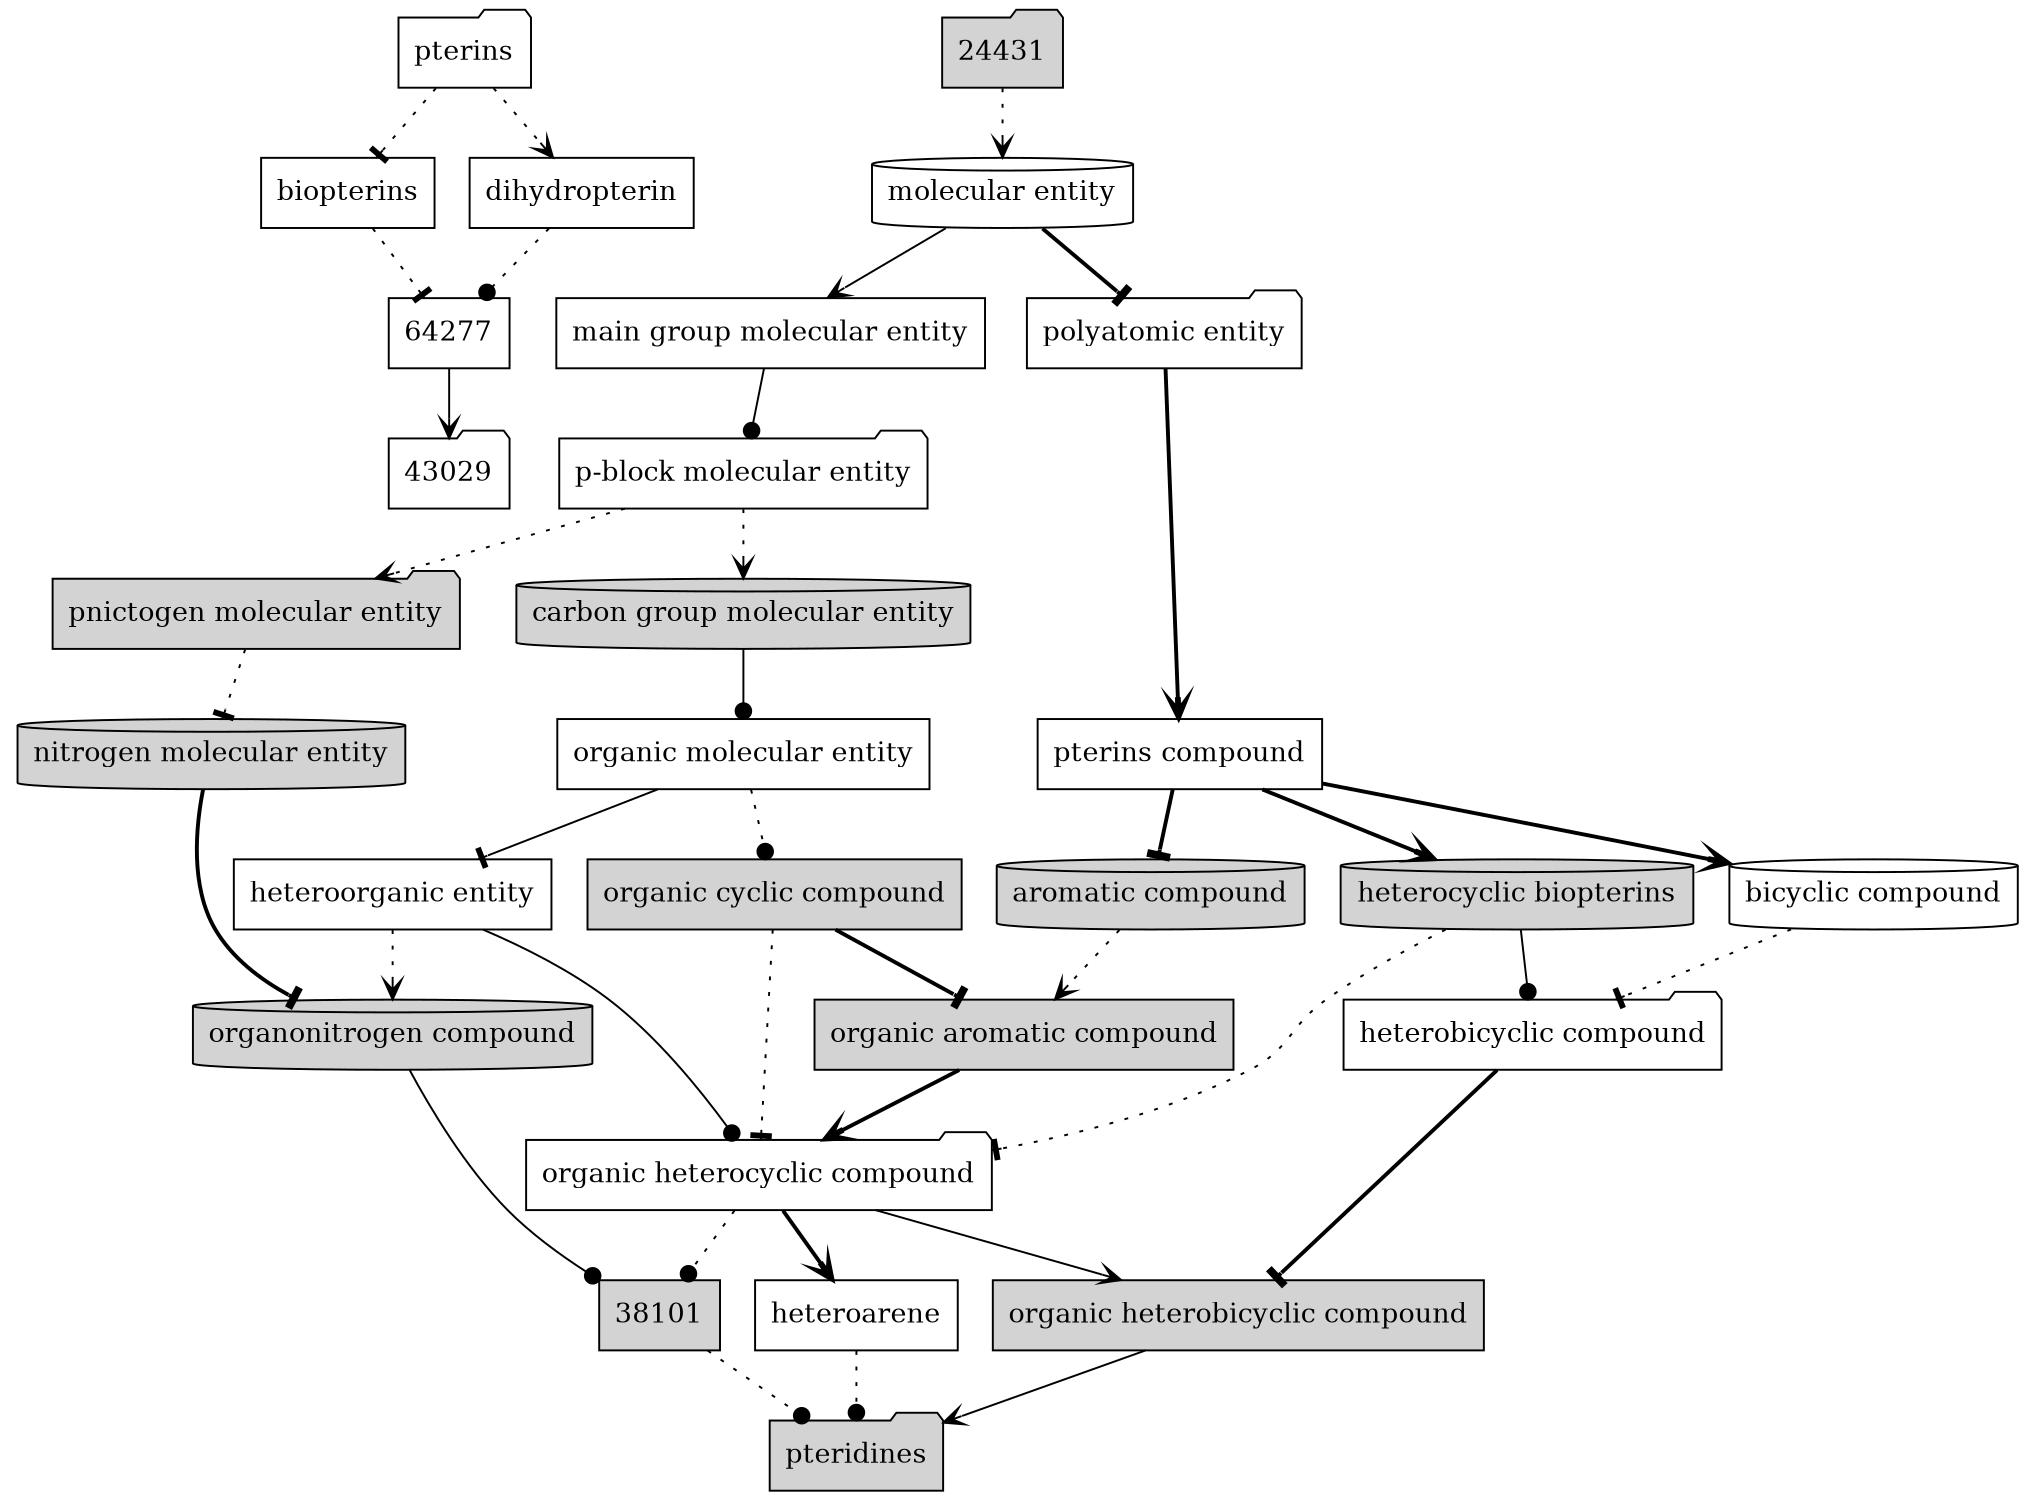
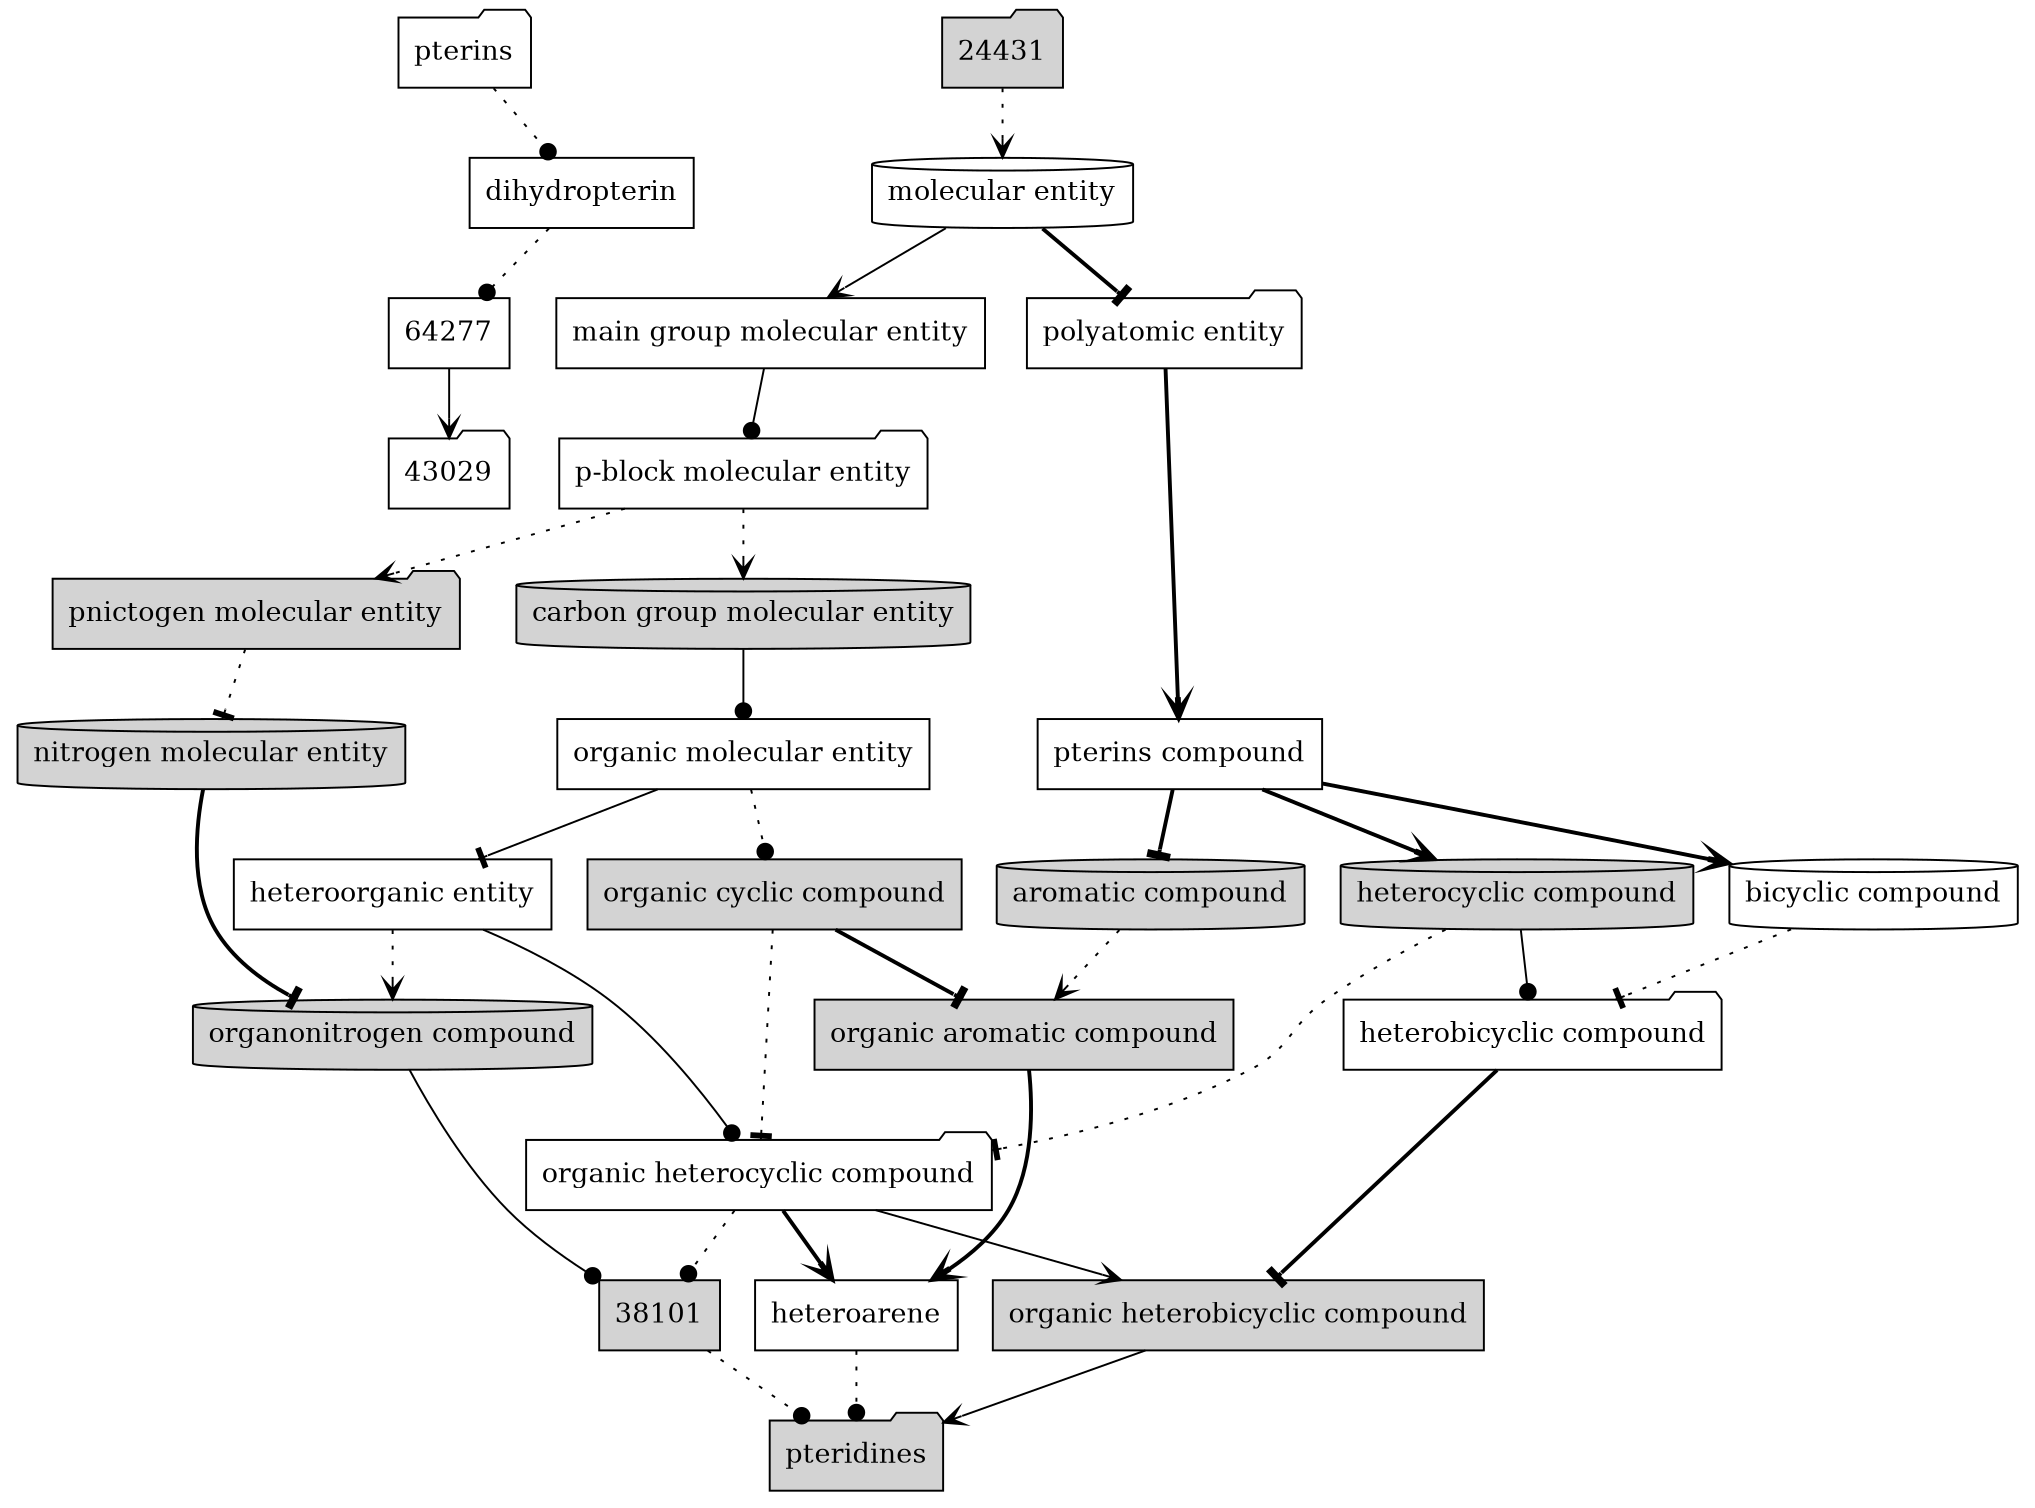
edge "pterins" -> "dihydropterin": arrowhead vee -> dot
node "biopterins": removed
node "heterocyclic biopterins": label "heterocyclic biopterins" -> "heterocyclic compound"
edge "organic aromatic compound" -> "organic heterocyclic compound": now "organic aromatic compound" -> "heteroarene"
